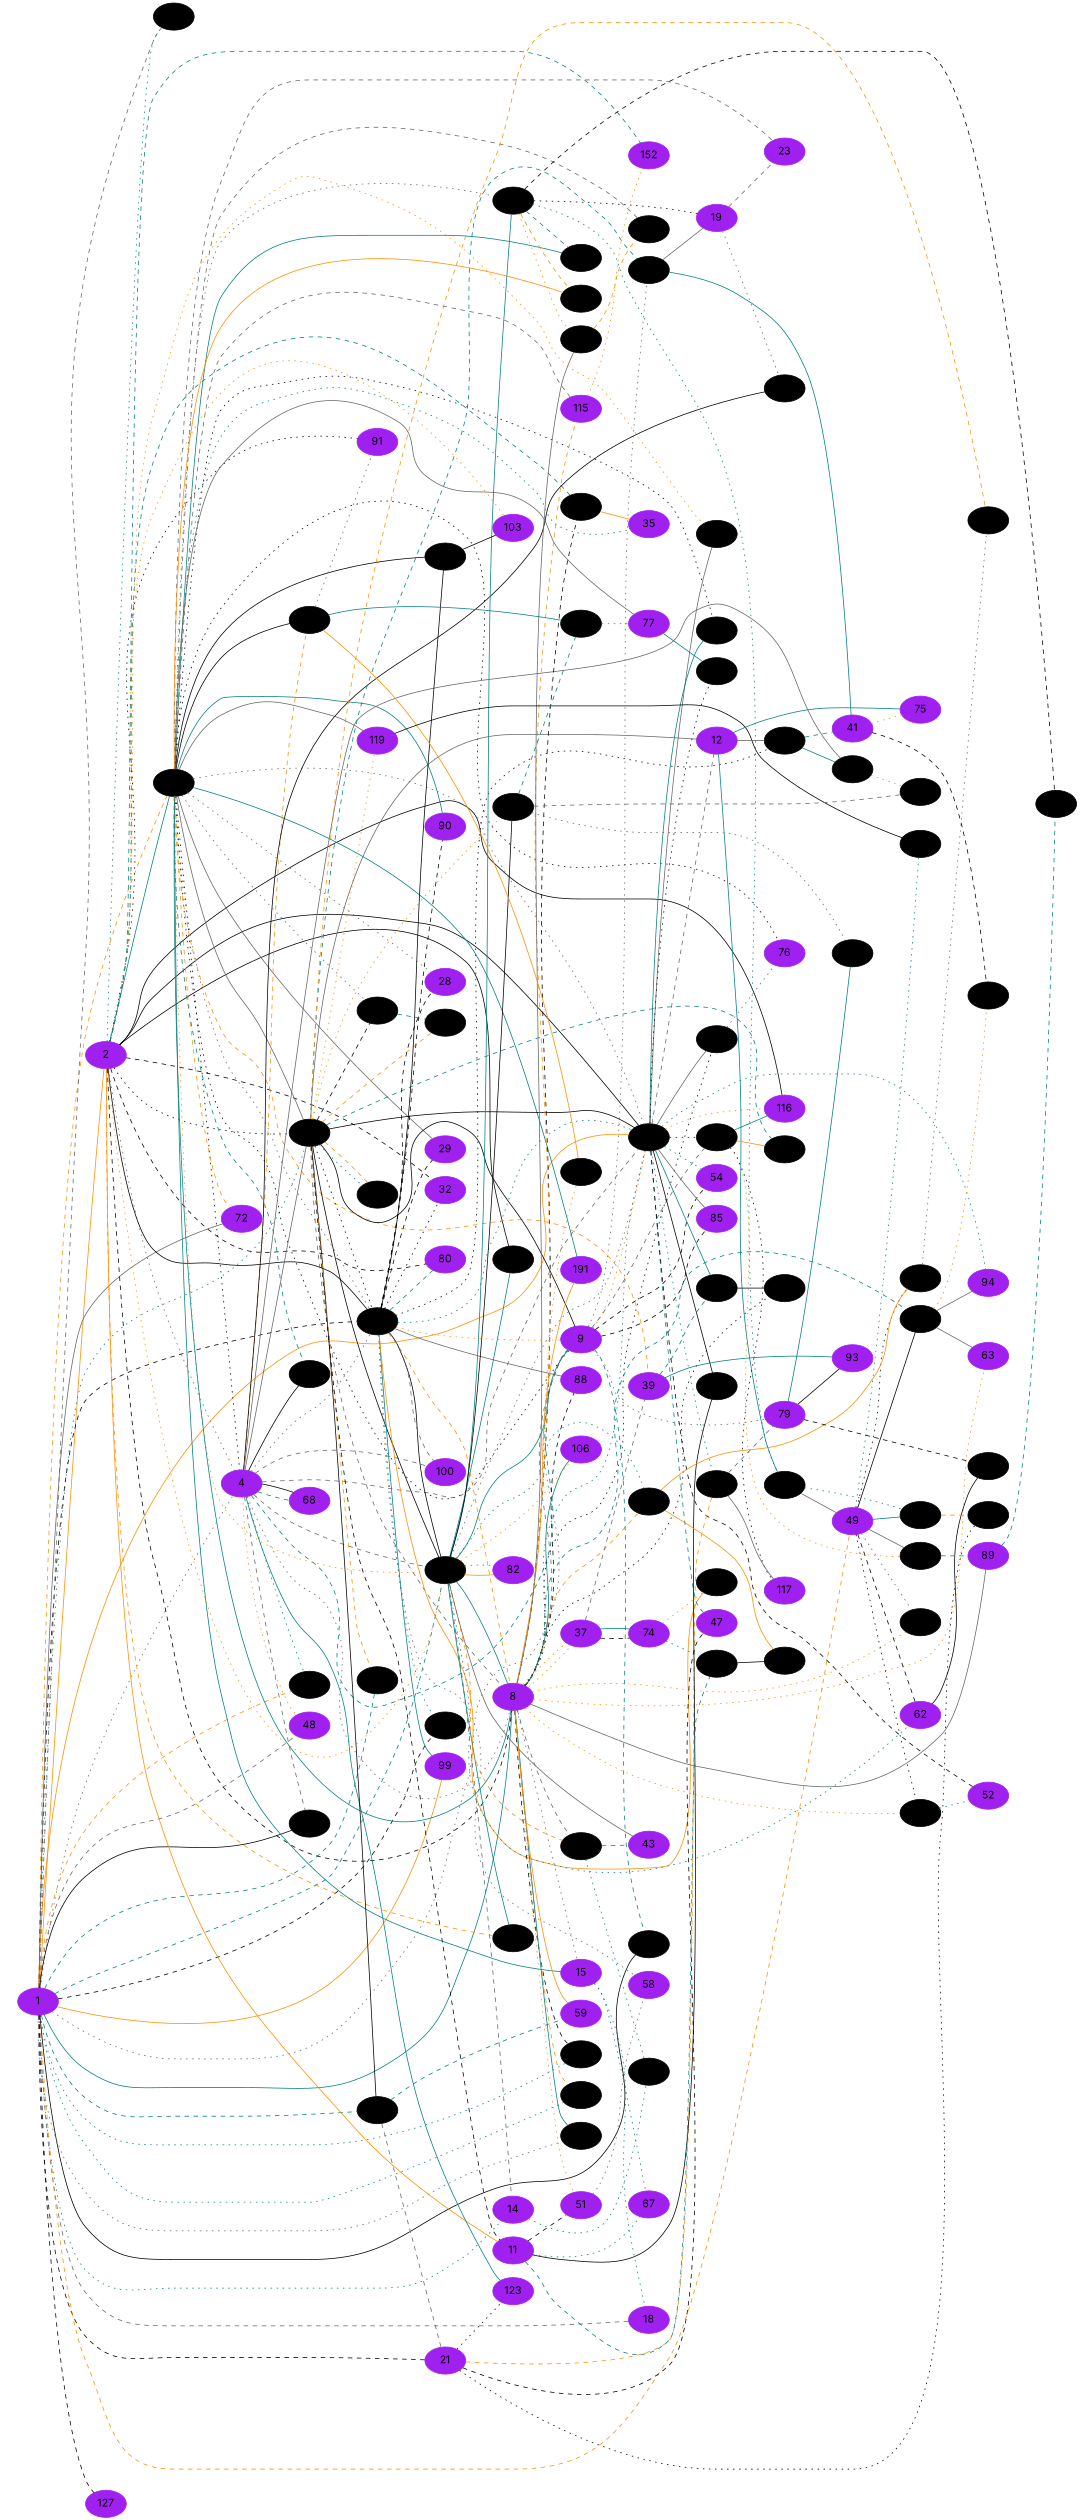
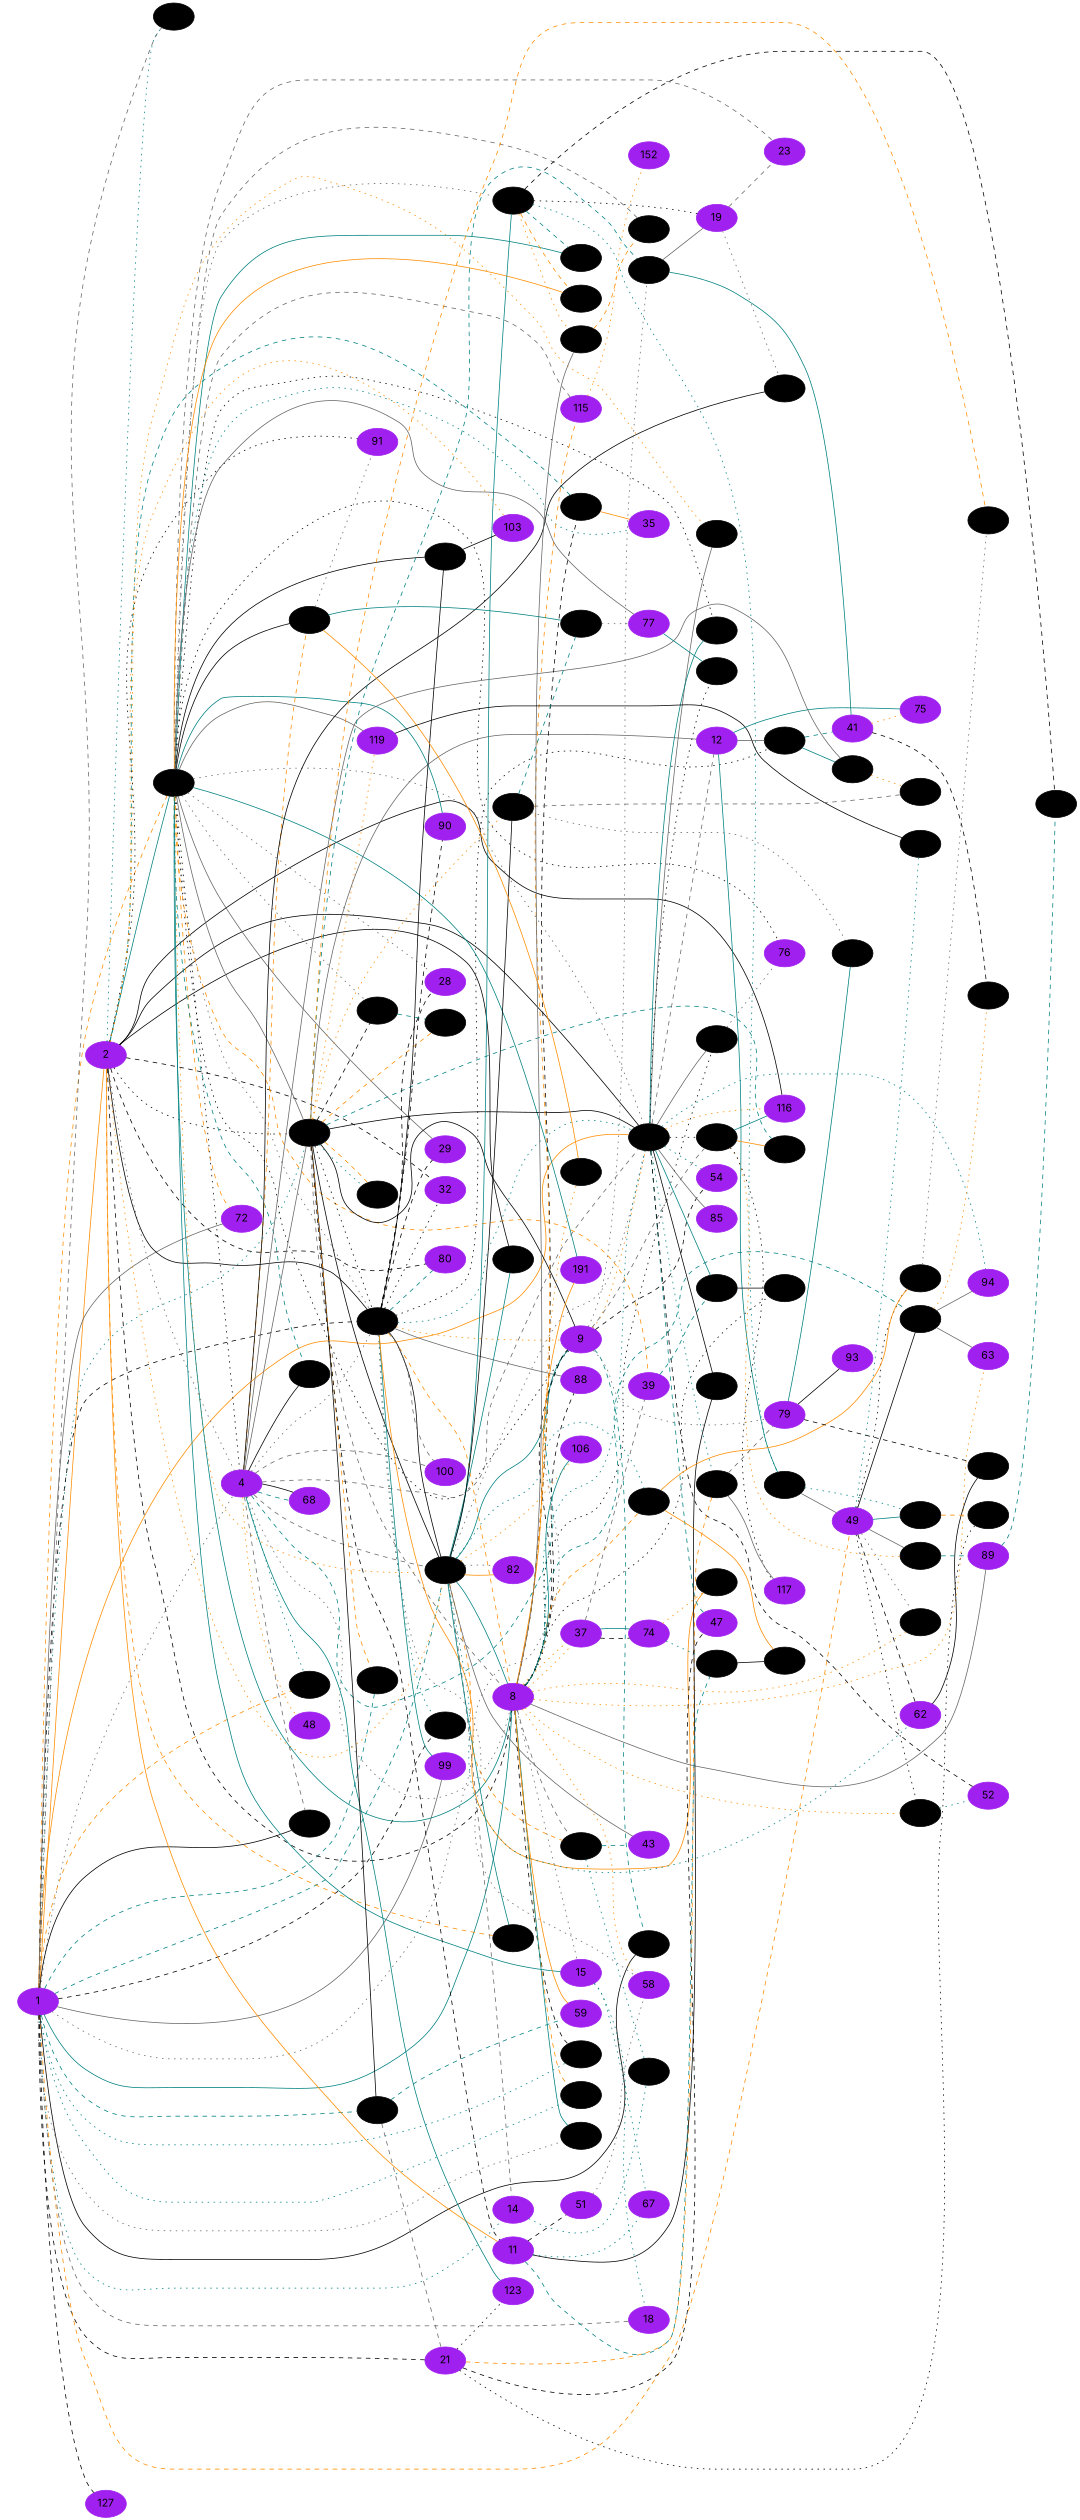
edge "152" -- "2": removed
edge "85" -- "9": removed
edge "93" -- "39": removed
edge "9" -- "8": color gray40 -> black
edge "48" -- "1": removed
edge "8" -- "51": now "8" -- "58"
edge "99" -- "1": color darkorange -> gray40
